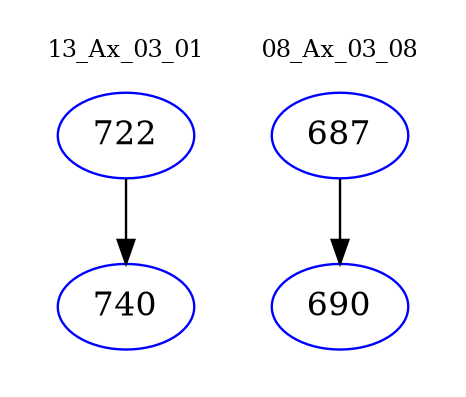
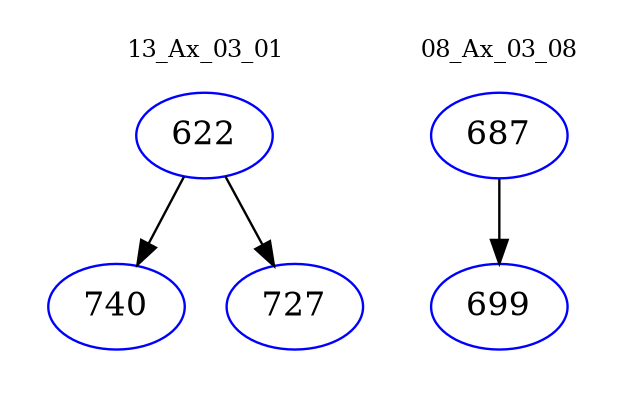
node "722": label "722" -> "622"
node "727": added
node "690": label "690" -> "699"
